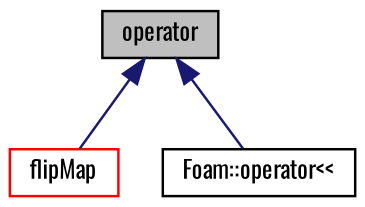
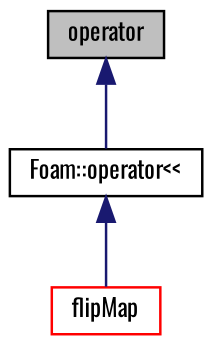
edge "flipMap" -> "operator": now "flipMap" -> "Foam::operator<<"
